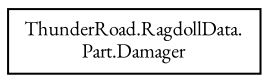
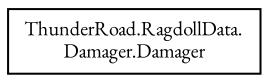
node "ThunderRoad.RagdollData. Part.Damager": label "ThunderRoad.RagdollData. Part.Damager" -> "ThunderRoad.RagdollData. Damager.Damager"
